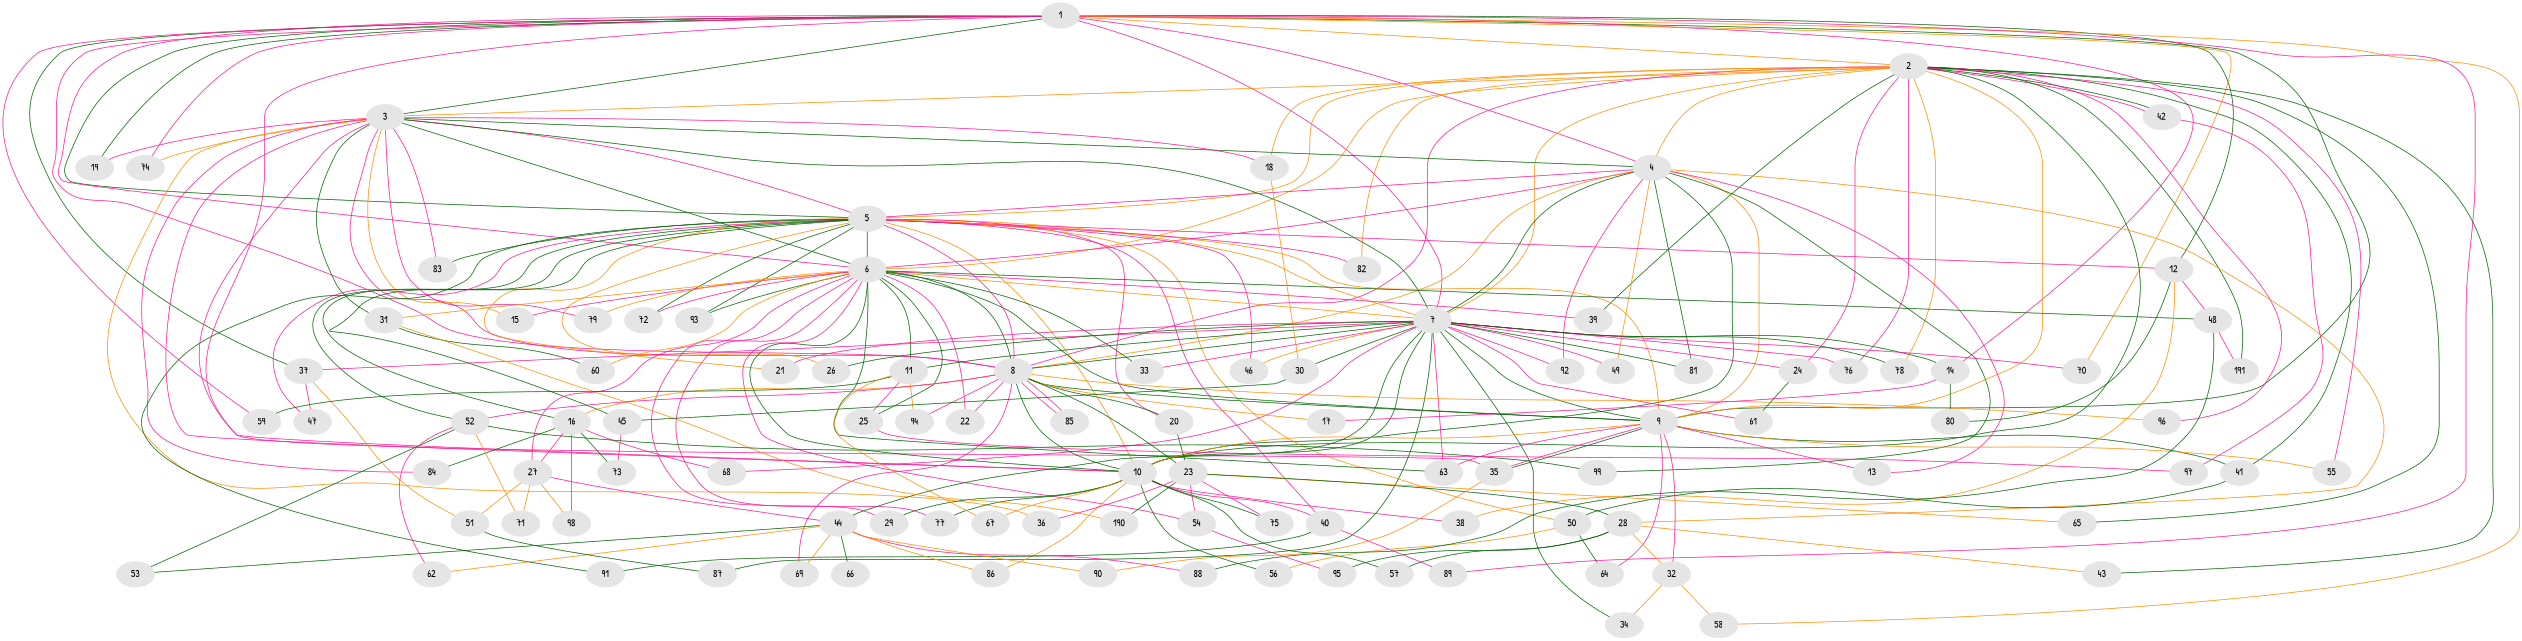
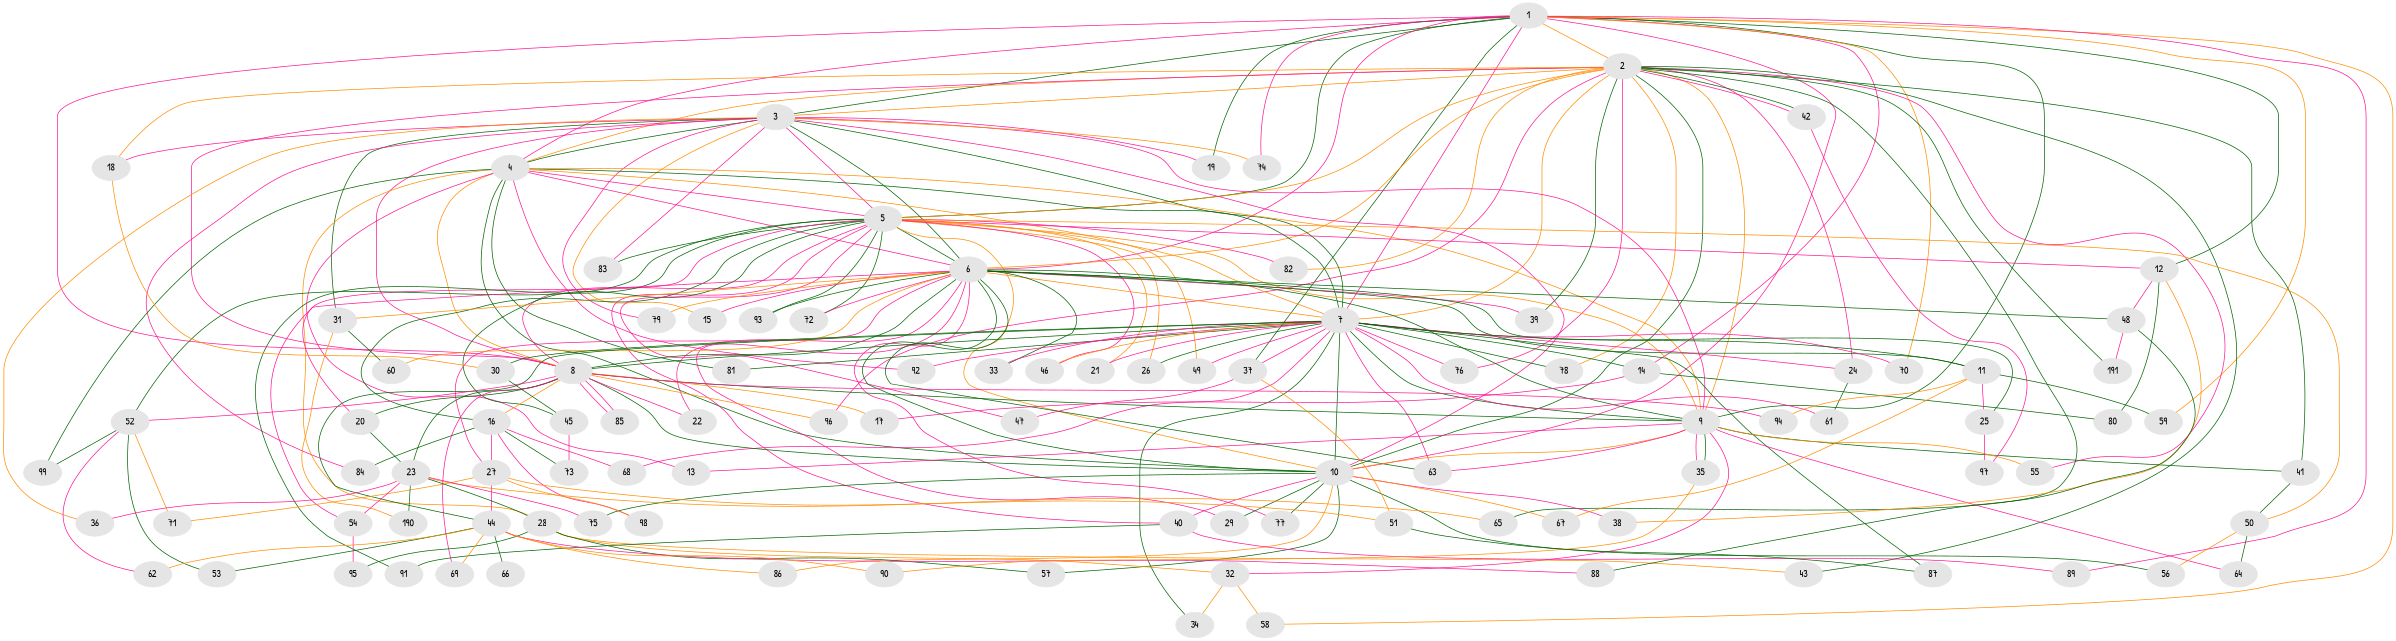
edge "1" -- "59": color deeppink -> darkorange
edge "3" -- "35": now "3" -- "9"
